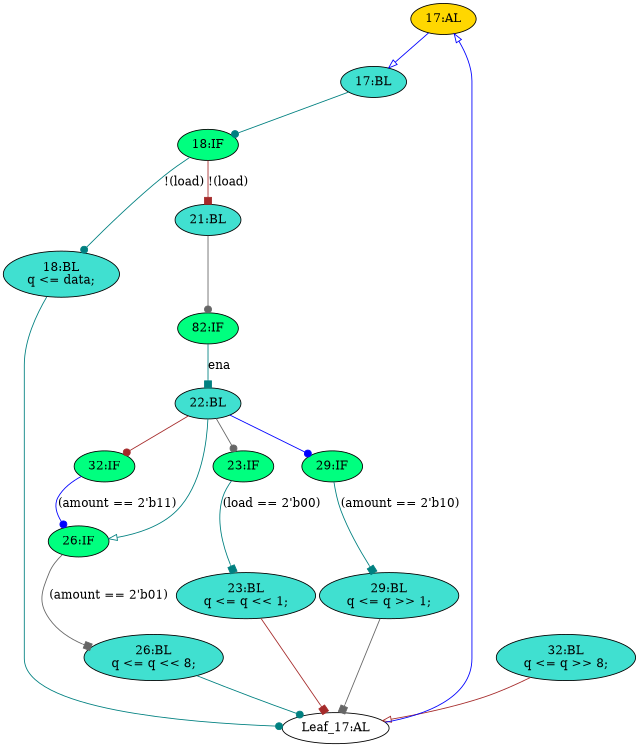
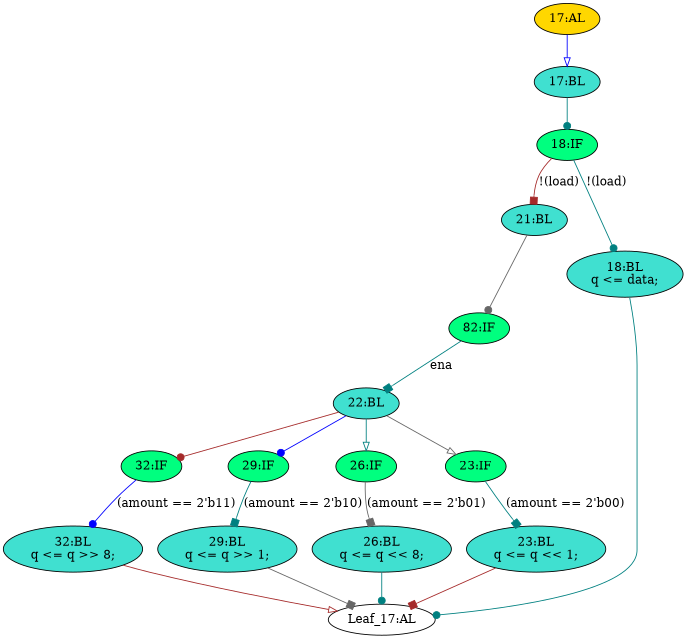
edge "Leaf_17:AL" -> "17:AL": removed
edge "22:BL" -> "23:IF": arrowhead dot -> onormal
edge "32:IF" -> "26:IF": now "32:IF" -> "32:BL q <= q >> 8;"
edge "23:IF" -> "23:BL q <= q << 1;": label "(load == 2'b00)" -> "(amount == 2'b00)"
